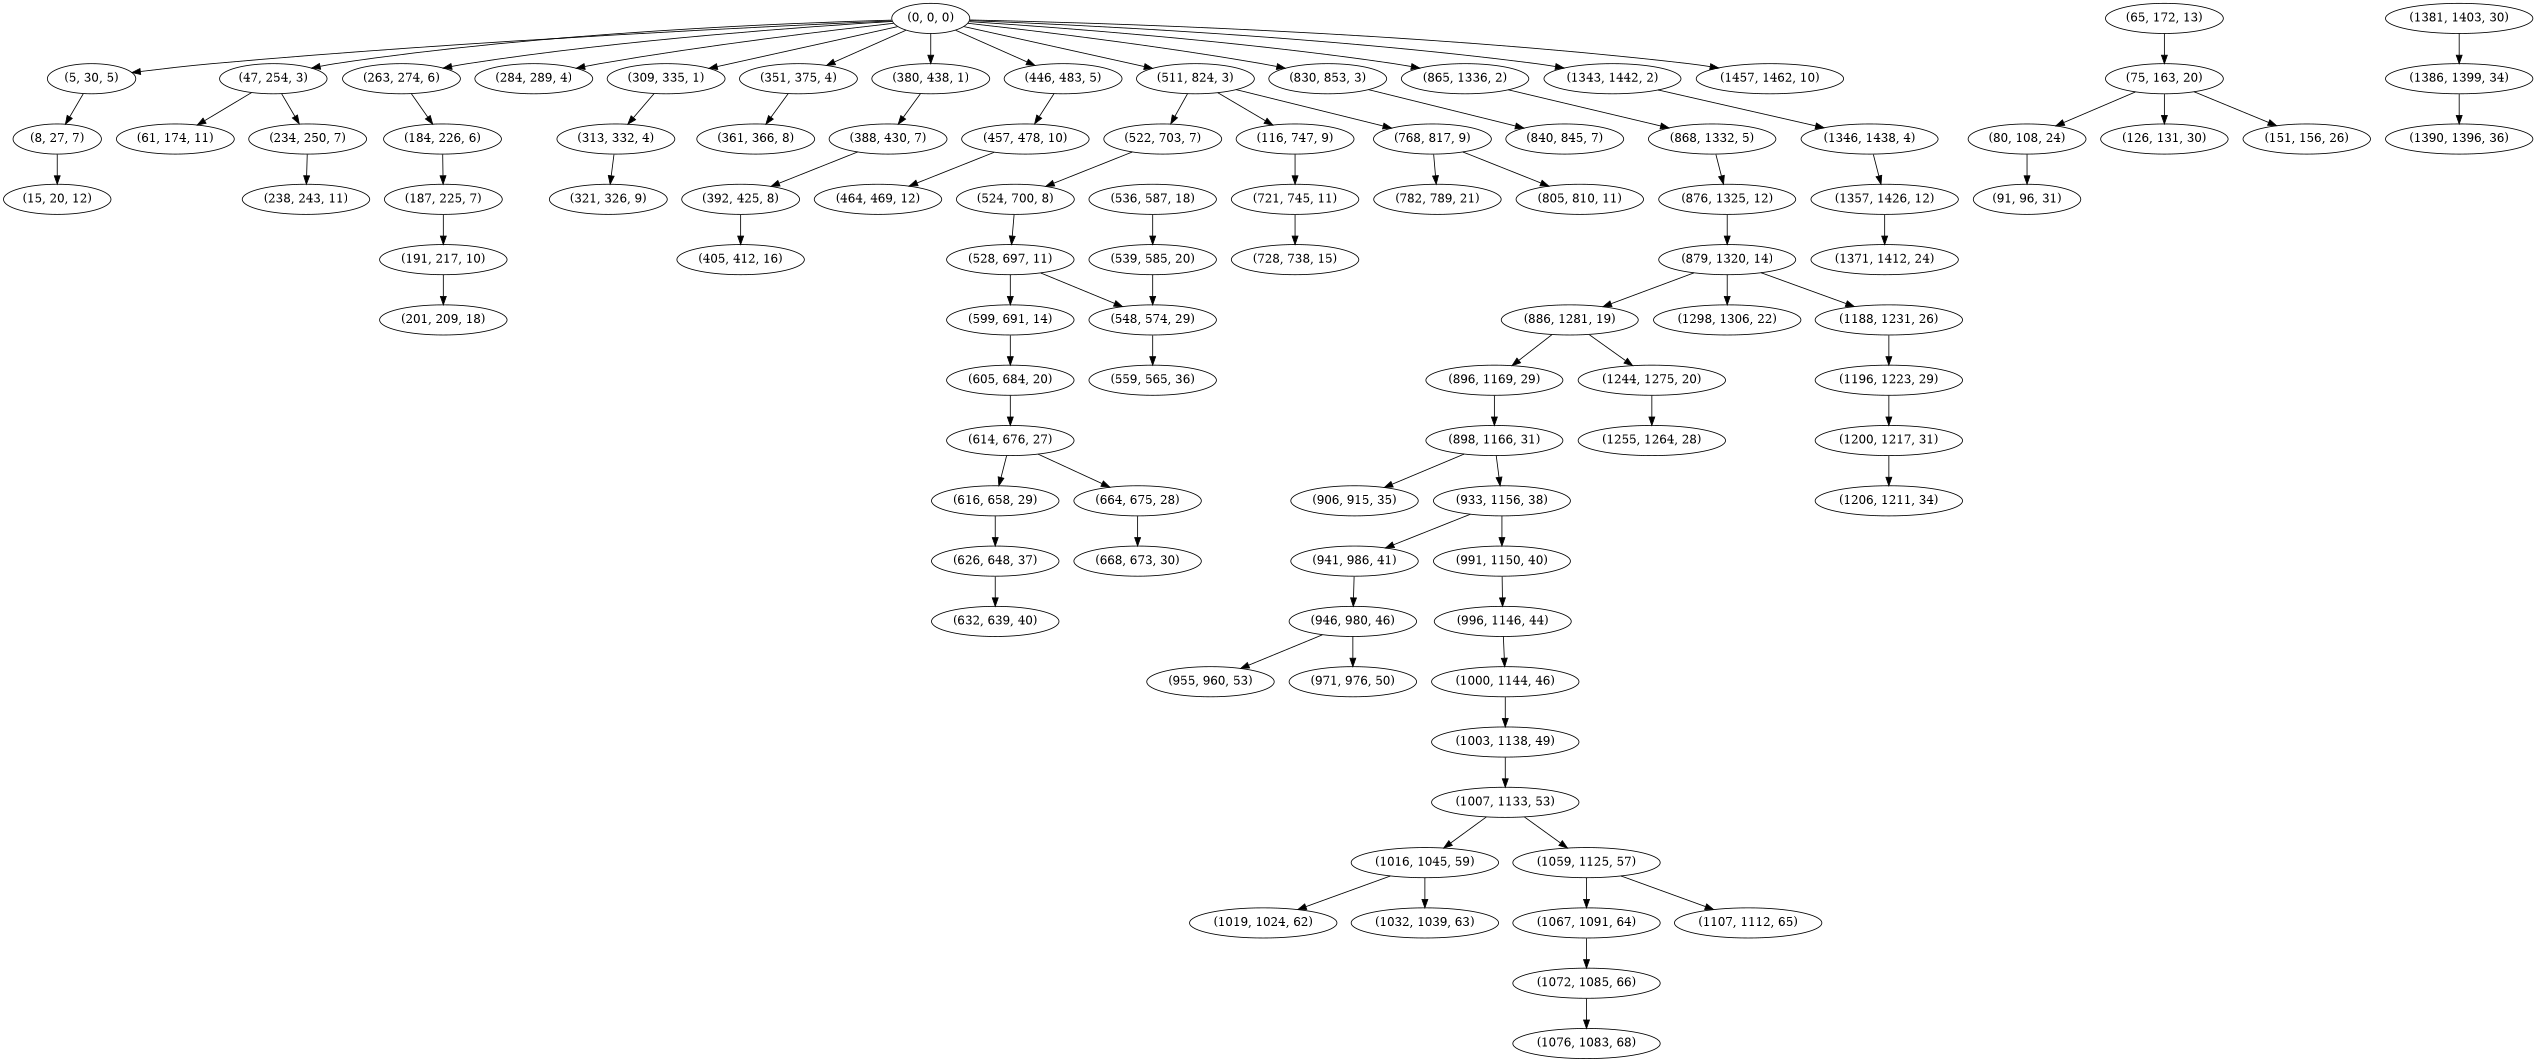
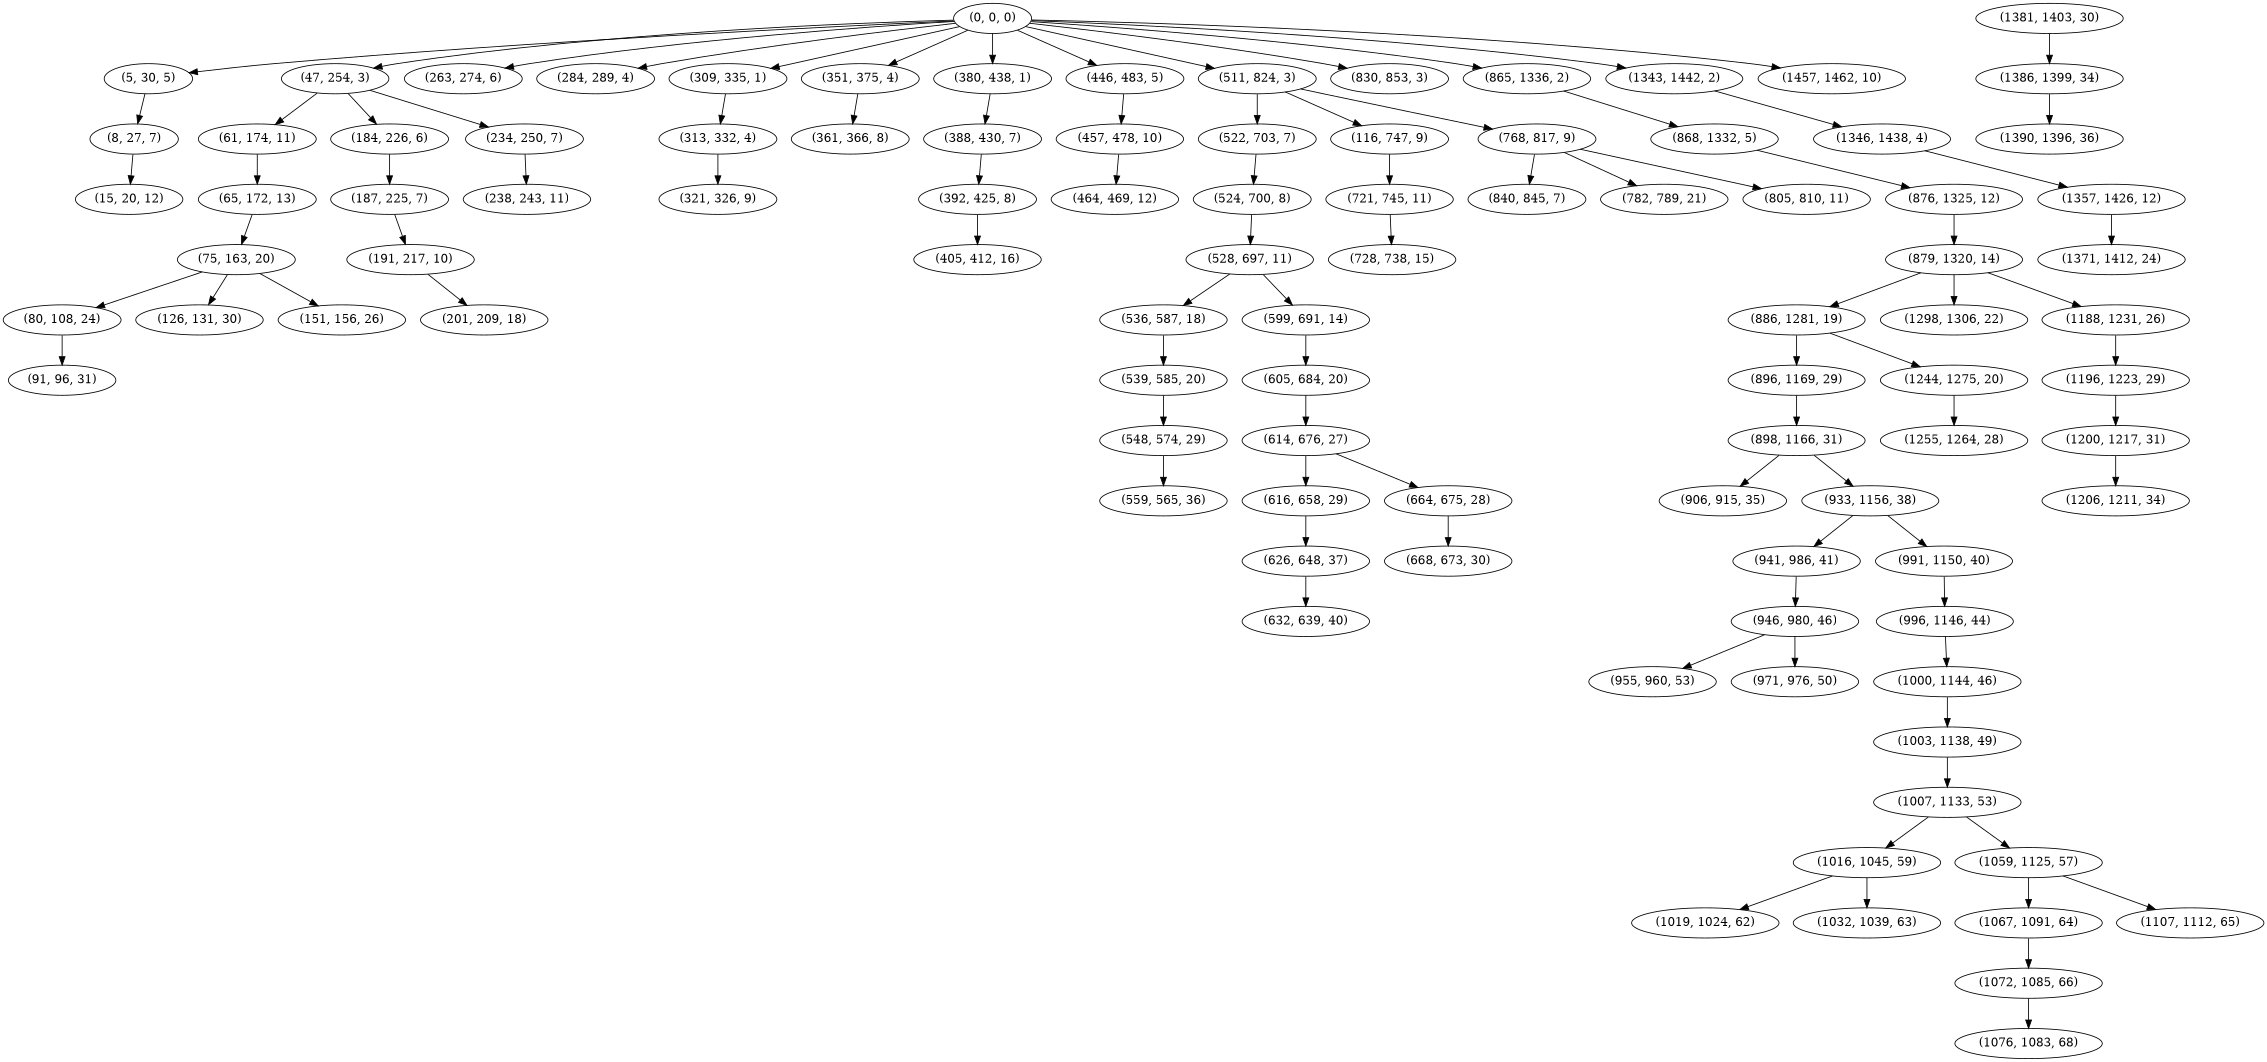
edge "(263, 274, 6)" -> "(184, 226, 6)": now "(47, 254, 3)" -> "(184, 226, 6)"
edge "(830, 853, 3)" -> "(840, 845, 7)": now "(768, 817, 9)" -> "(840, 845, 7)"
edge "(61, 174, 11)" -> "(65, 172, 13)": added
edge "(528, 697, 11)" -> "(548, 574, 29)": now "(528, 697, 11)" -> "(536, 587, 18)"
